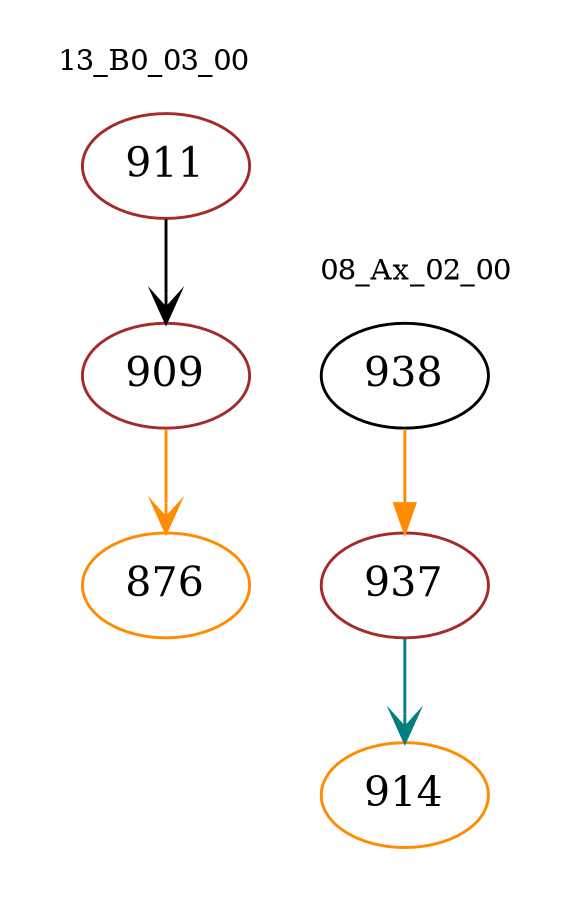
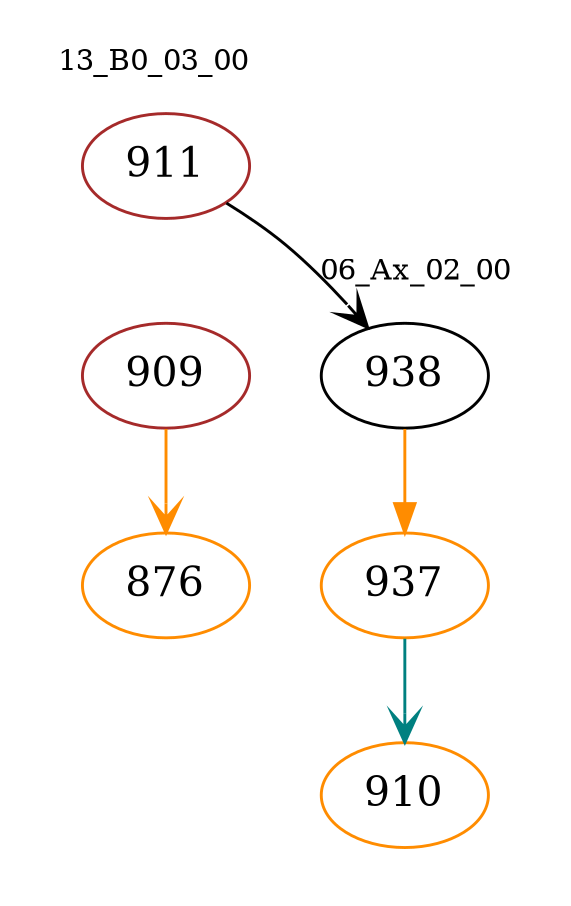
edge "911" -> "909": now "911" -> "938"
cluster "08_Ax_02_00": label "08_Ax_02_00" -> "06_Ax_02_00"
node "937": color brown -> darkorange
node "914": label "914" -> "910"
